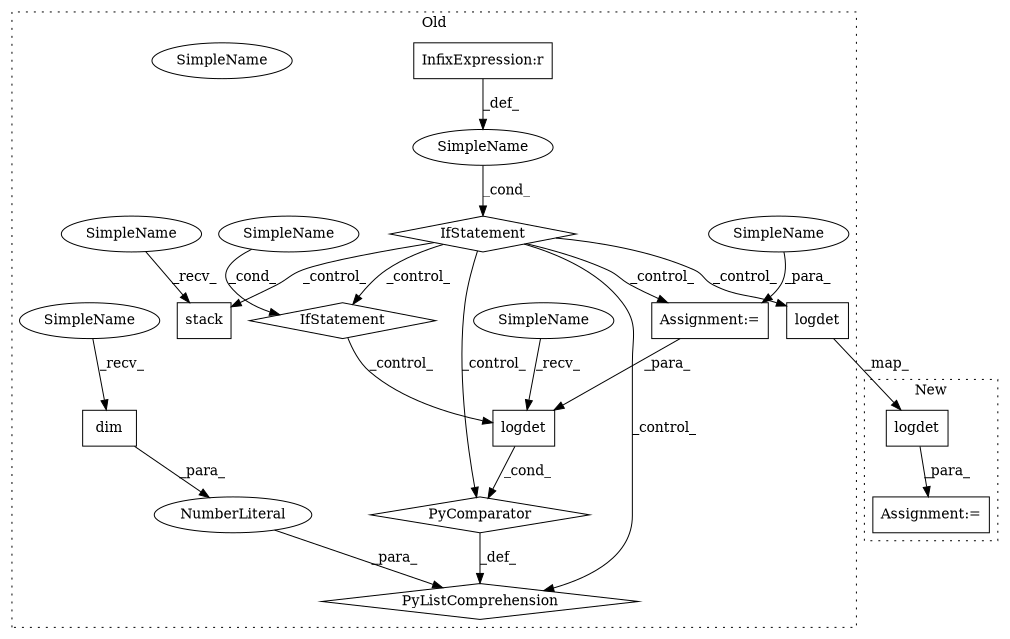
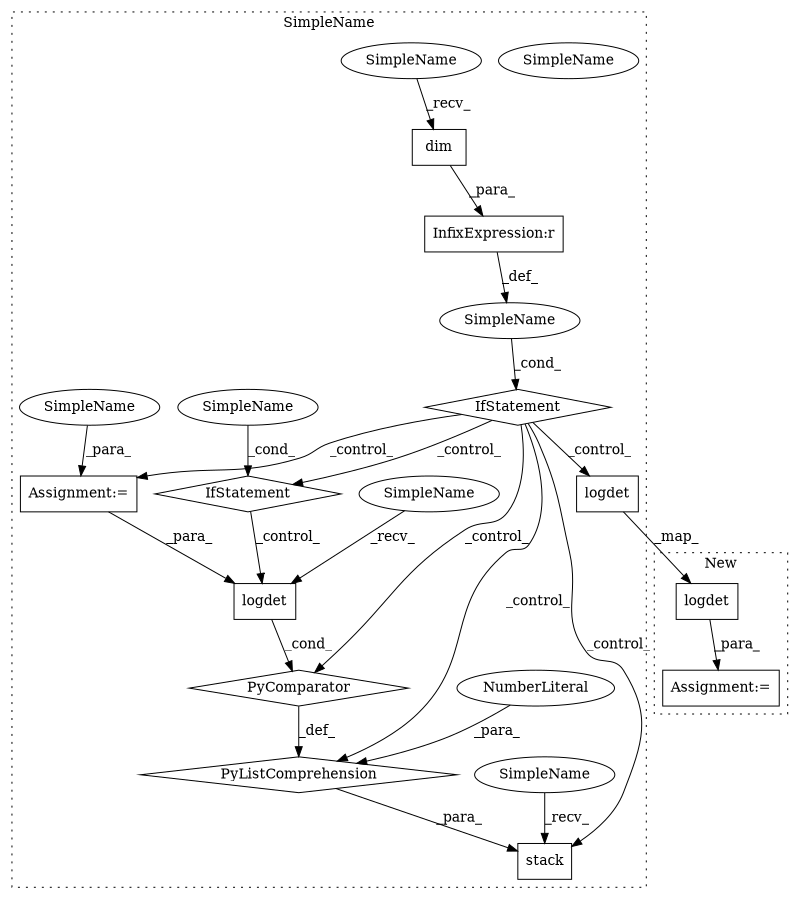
cluster "Old": label "Old" -> "SimpleName"
edge "dim" -> "NumberLiteral": now "dim" -> "InfixExpression:r"
edge "PyListComprehension" -> "stack": added, label "_para_"
